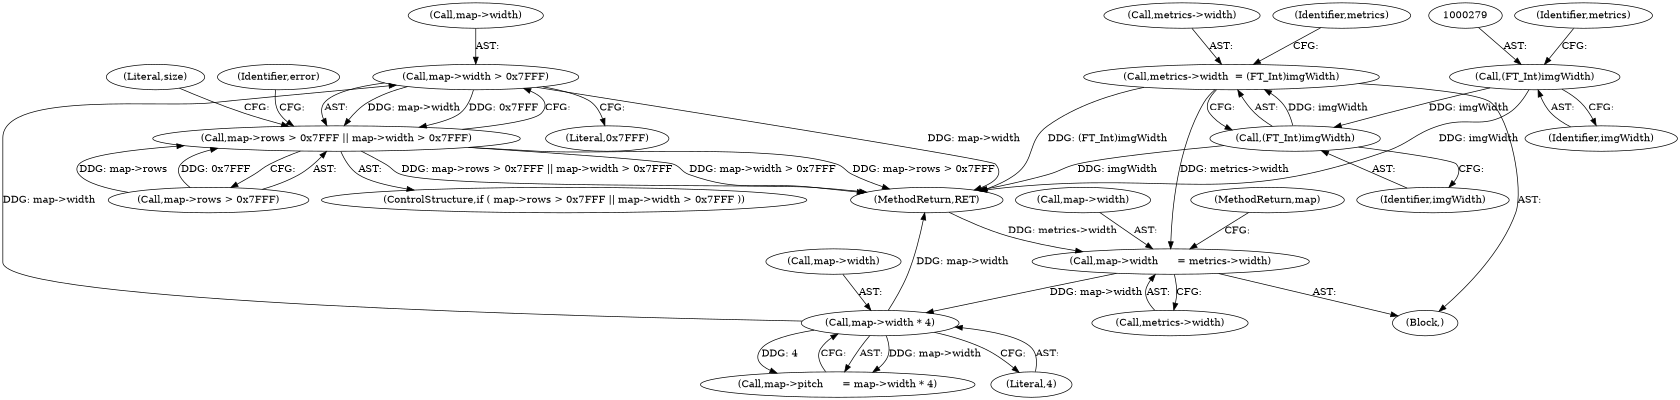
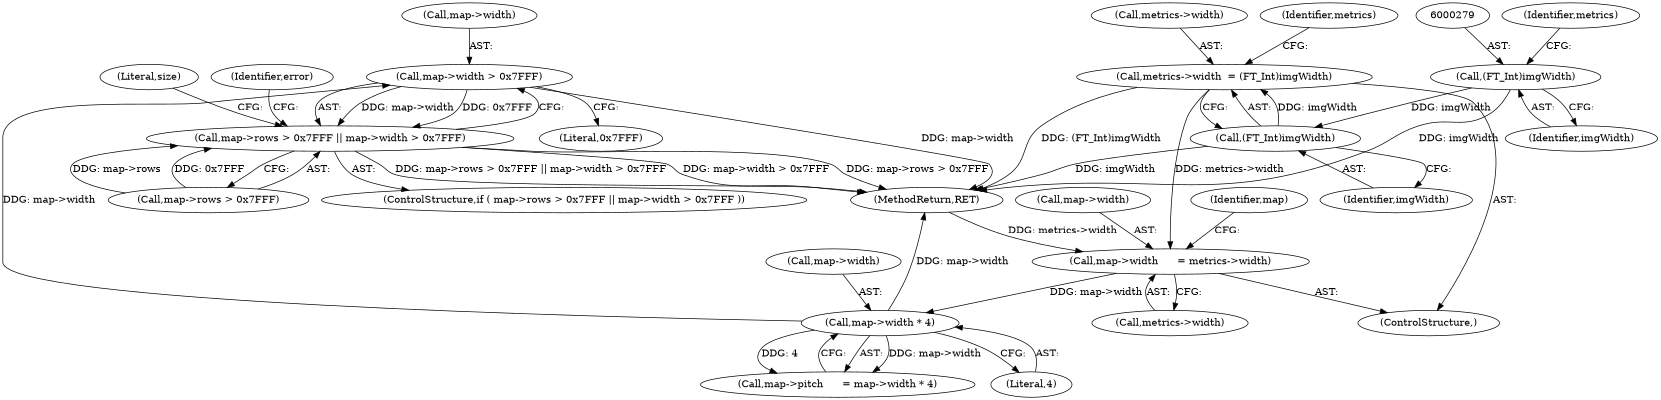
node "1000279": label "1000279" -> "6000279"
node "(MethodReturn,map)": label "(MethodReturn,map)" -> "(Identifier,map)"
node "(Block,)": label "(Block,)" -> "(ControlStructure,)"
